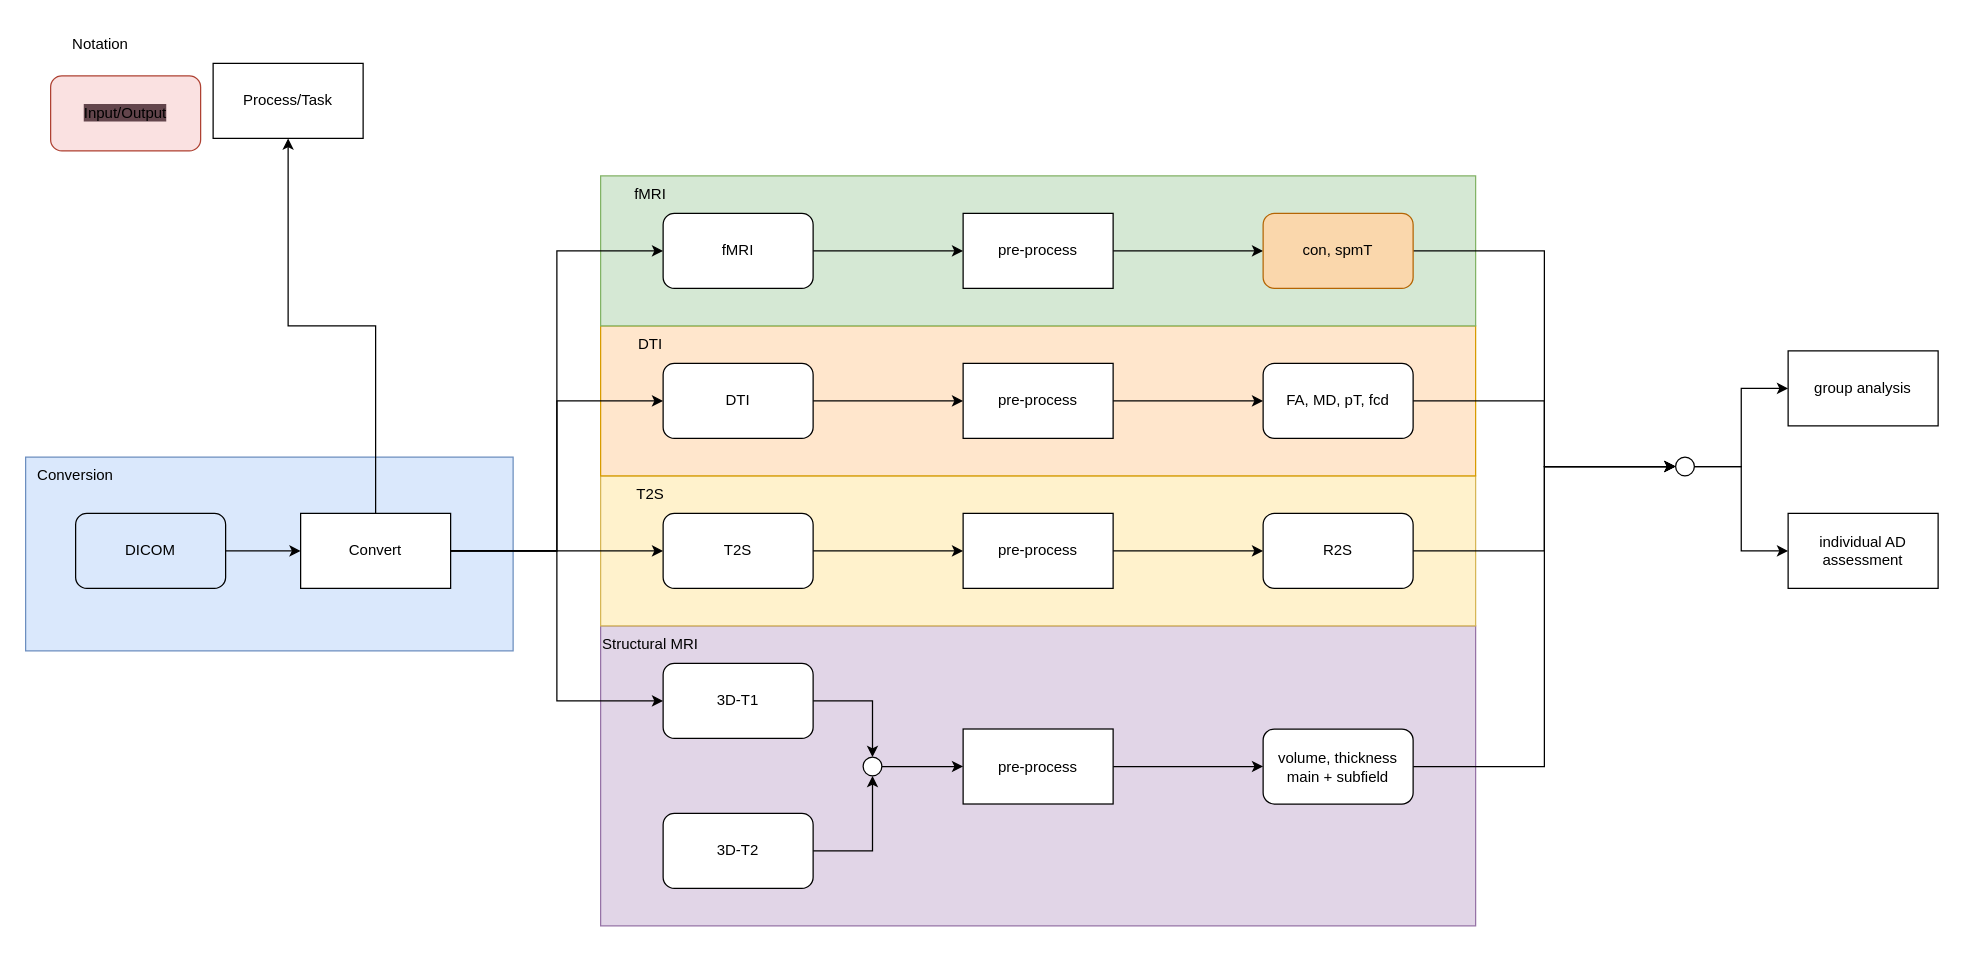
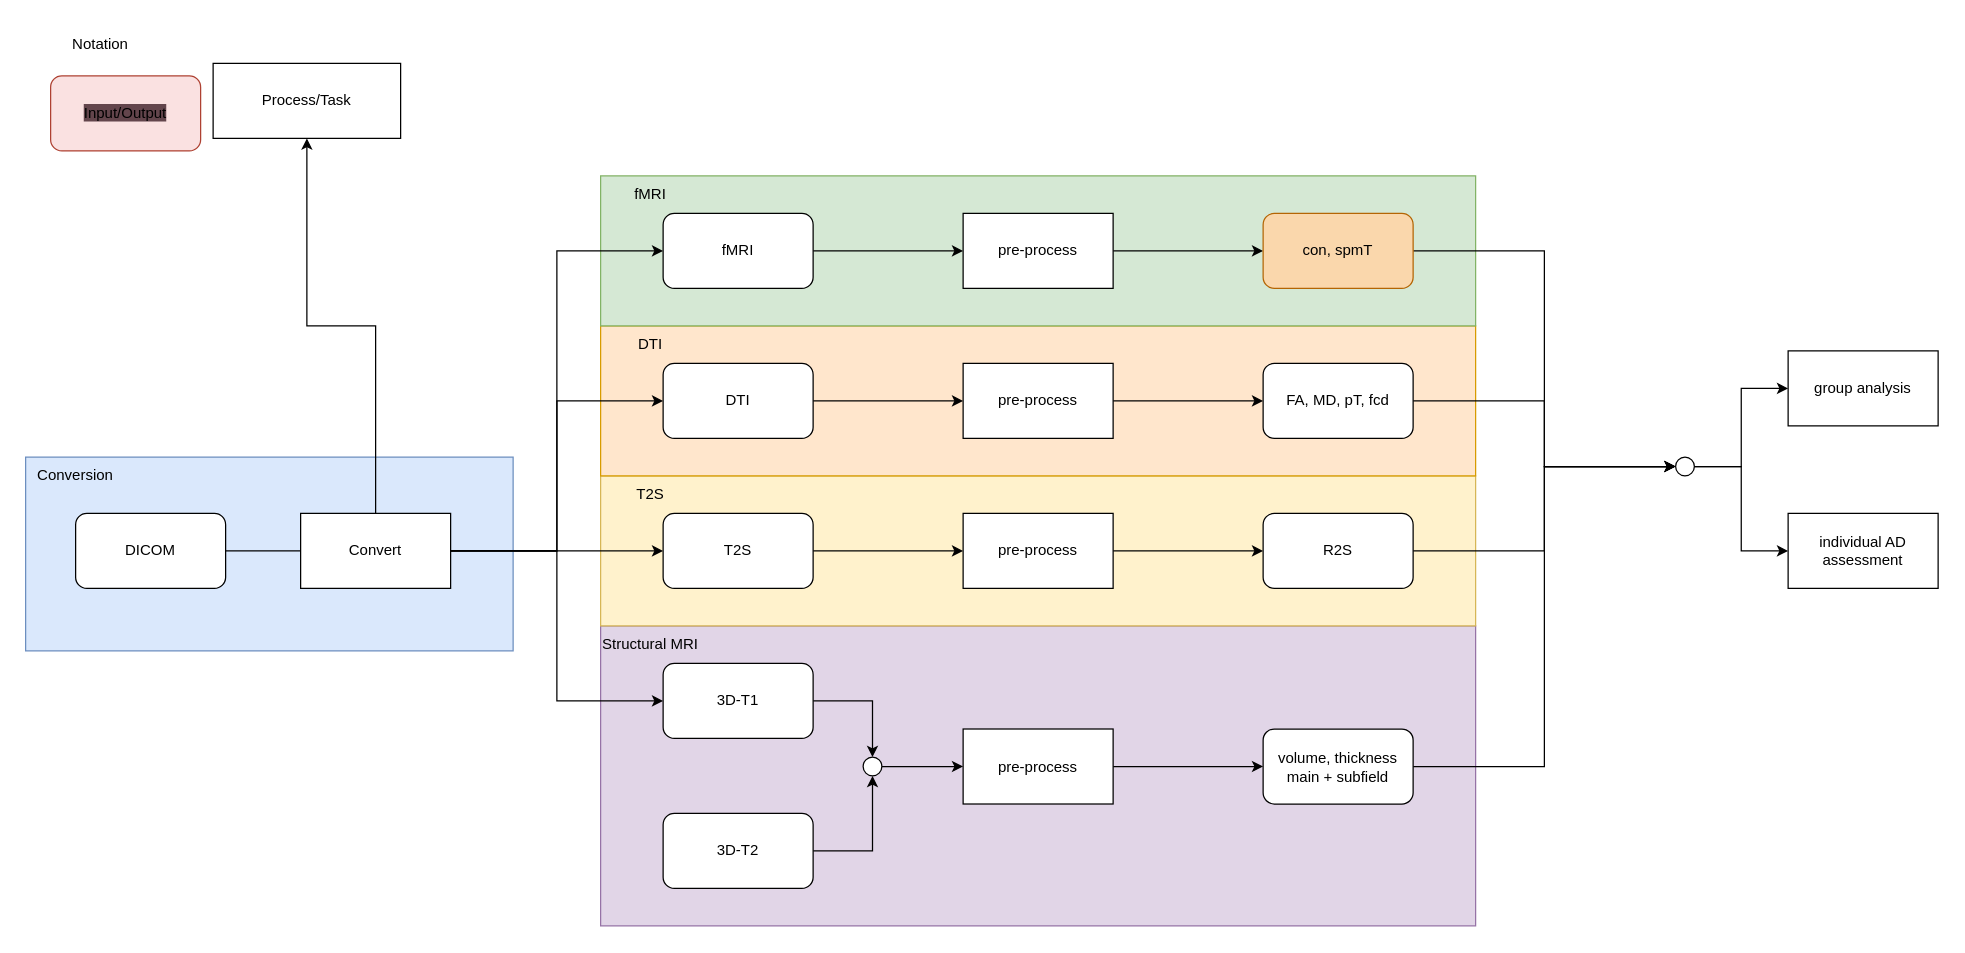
node "Process/Task": size 150x75 -> 188x75
node "DICOM": fillcolor #dae8fc -> #ffffff
edge "DICOM" -> "Convert": arrowhead classic -> none
